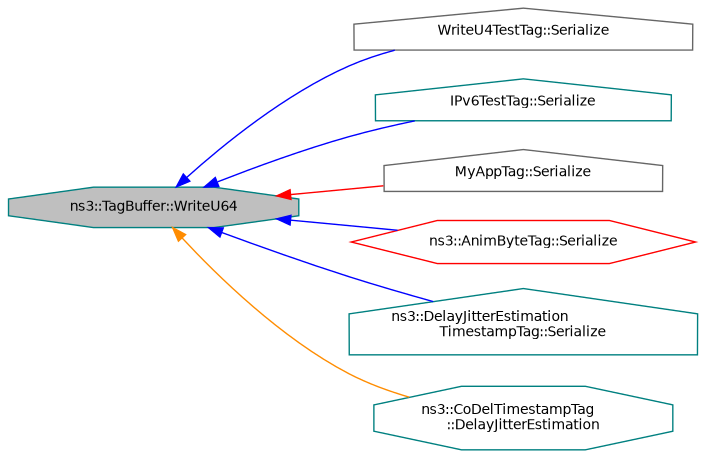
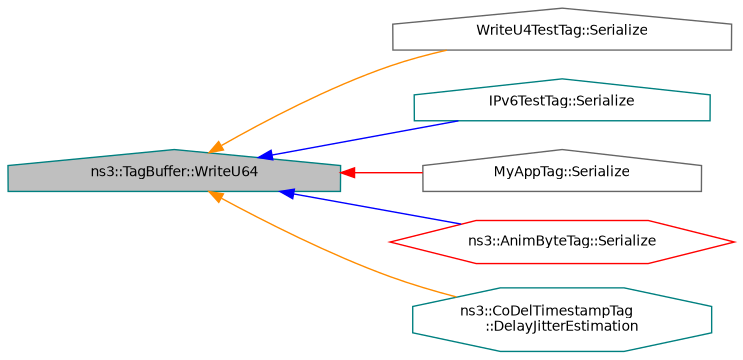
edge "WriteU4TestTag::Serialize" -> "ns3::TagBuffer::WriteU64": color blue -> darkorange
node "ns3::TagBuffer::WriteU64": shape octagon -> house
node "ns3::DelayJitterEstimation TimestampTag::Serialize": removed
